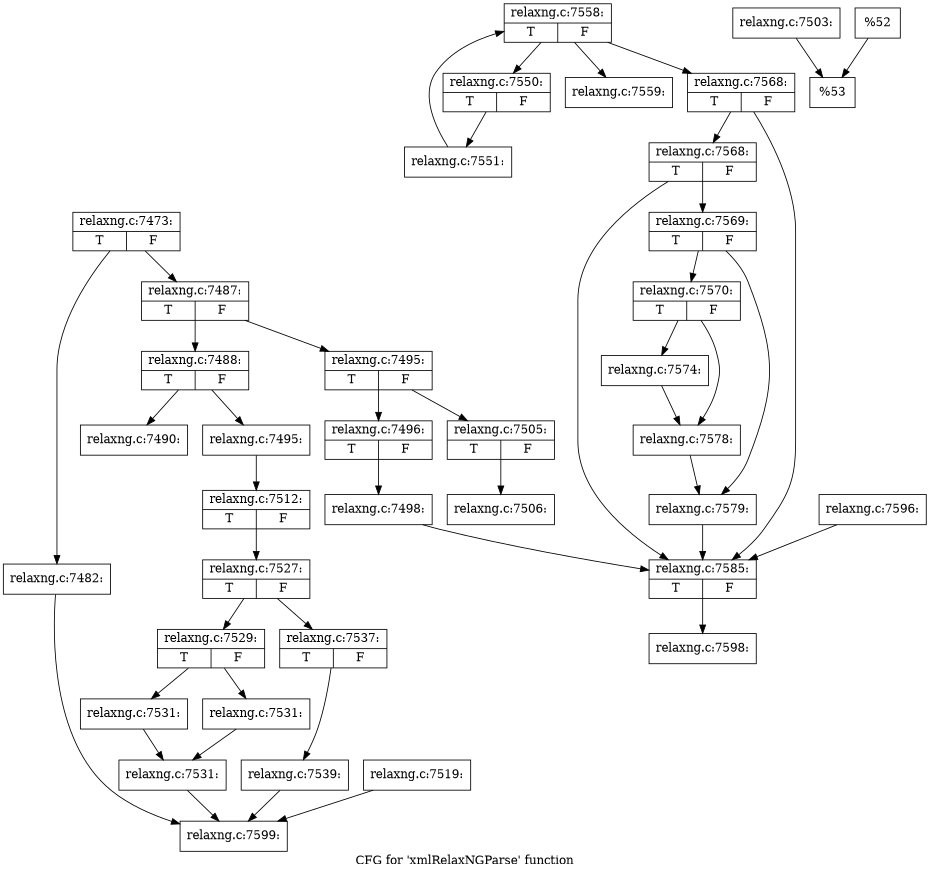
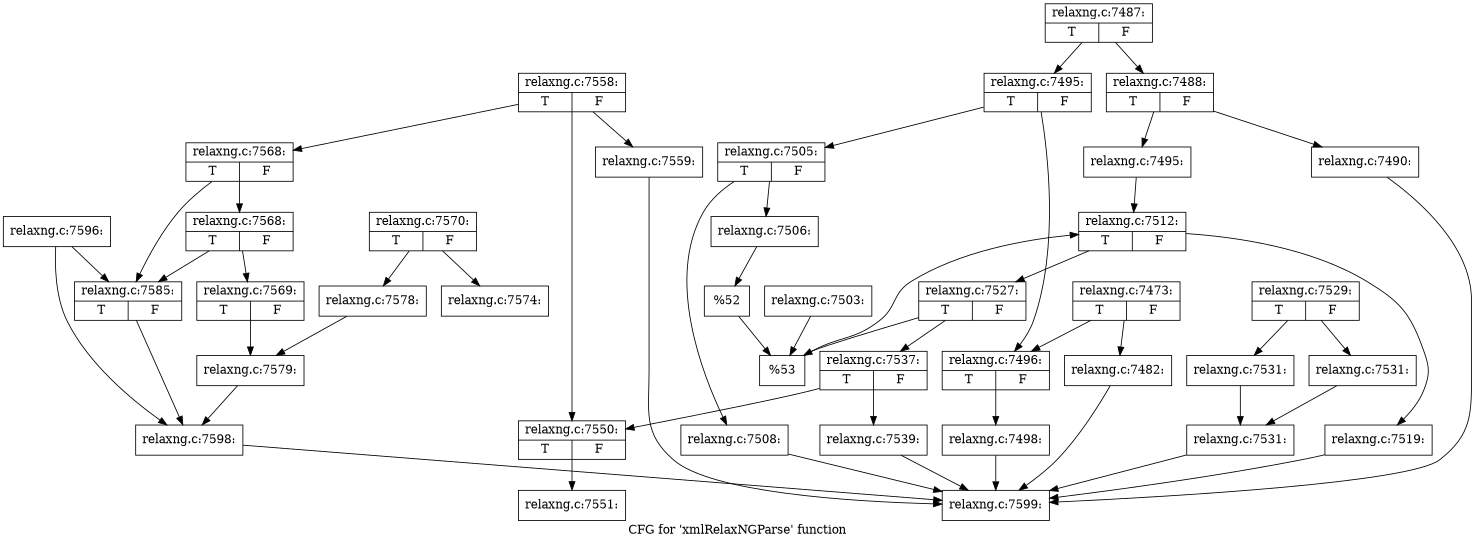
edge "relaxng.c:7551:" -> "relaxng.c:7558:": removed
edge "relaxng.c:7569:" -> "relaxng.c:7570:": removed
edge "relaxng.c:7473:" -> "relaxng.c:7487:": now "relaxng.c:7473:" -> "relaxng.c:7496:"
edge "relaxng.c:7506:" -> "%52": added
edge "%53" -> "relaxng.c:7512:": added
edge "relaxng.c:7512:" -> "relaxng.c:7519:": added
edge "relaxng.c:7596:" -> "relaxng.c:7598:": added
edge "relaxng.c:7574:" -> "relaxng.c:7578:": removed
edge "relaxng.c:7537:" -> "relaxng.c:7550:": added
node "relaxng.c:7508:": added
edge "relaxng.c:7559:" -> "relaxng.c:7599:": added
edge "relaxng.c:7490:" -> "relaxng.c:7599:": added
edge "relaxng.c:7598:" -> "relaxng.c:7599:": added
edge "relaxng.c:7579:" -> "relaxng.c:7585:": now "relaxng.c:7579:" -> "relaxng.c:7598:"
edge "relaxng.c:7498:" -> "relaxng.c:7585:": now "relaxng.c:7498:" -> "relaxng.c:7599:"
edge "relaxng.c:7527:" -> "relaxng.c:7529:": now "relaxng.c:7527:" -> "%53"
